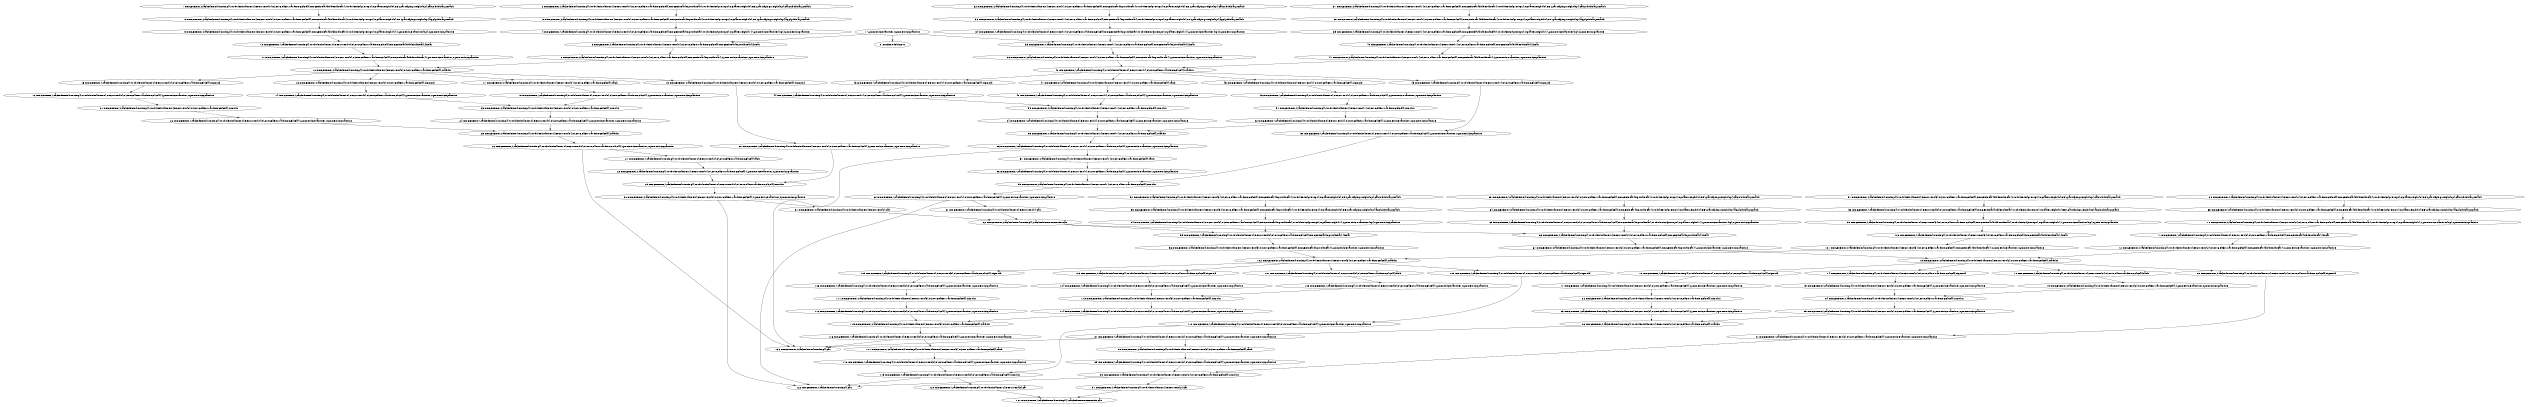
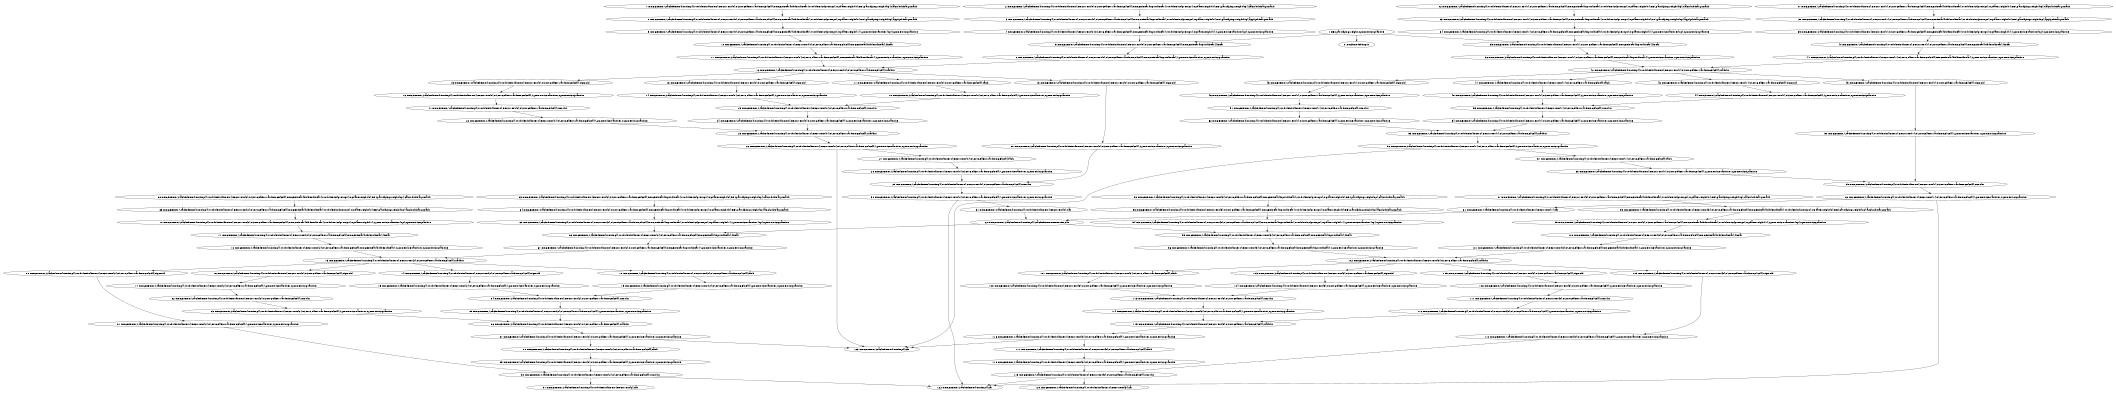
node "1 SymmetricQuantizer/symmetric_quantize": label "1 SymmetricQuantizer/symmetric_quantize" -> "1 RBSparsifyingWeight/symmetric_quantize"
node "121 NNCF_RNN/StackedRNN[rnn_impl]/StackedRNNResetPoint/cat": removed
